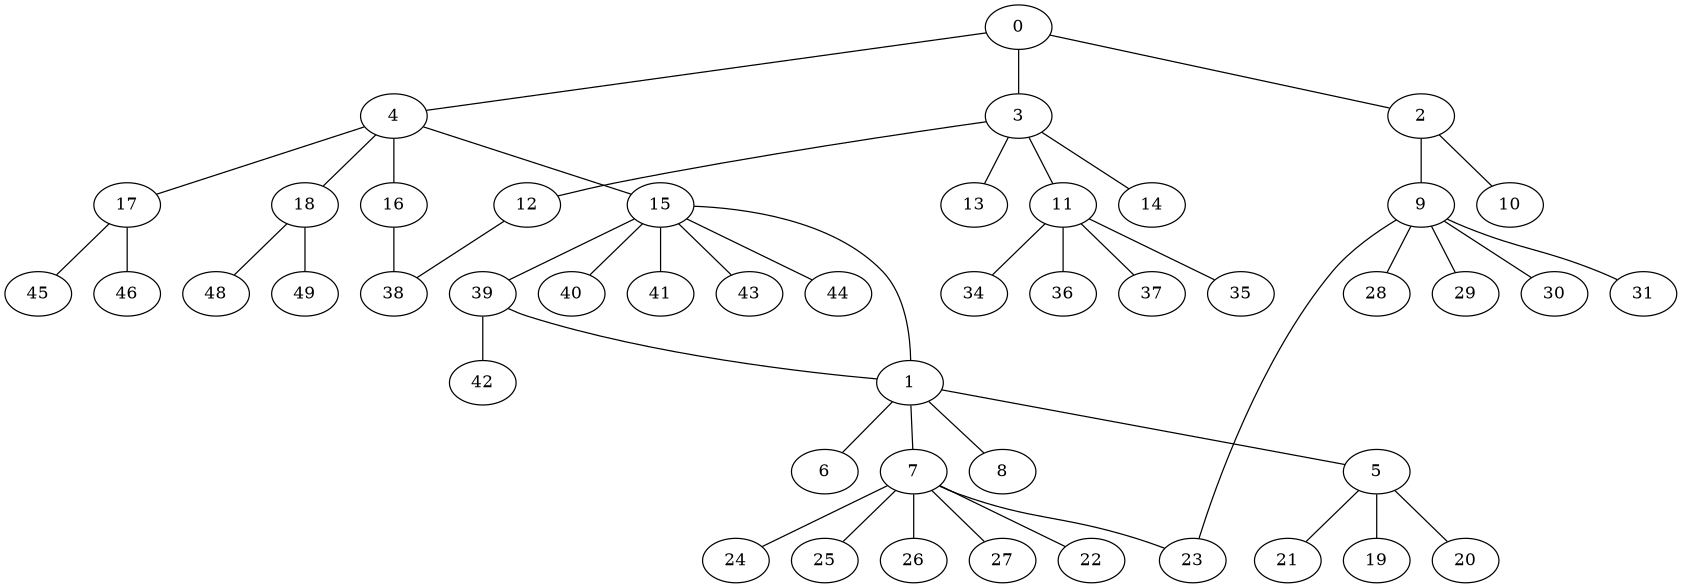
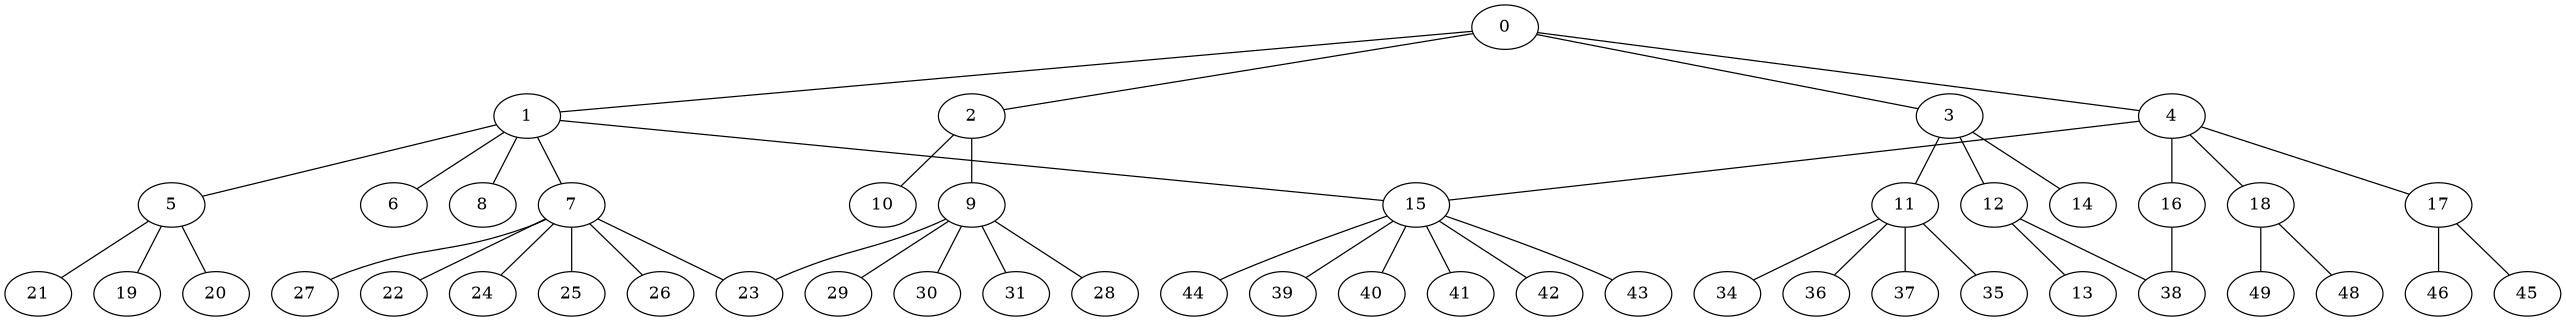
edge "3" -- "13": now "12" -- "13"
edge "39" -- "42": now "15" -- "42"
edge "39" -- "1": now "0" -- "1"
